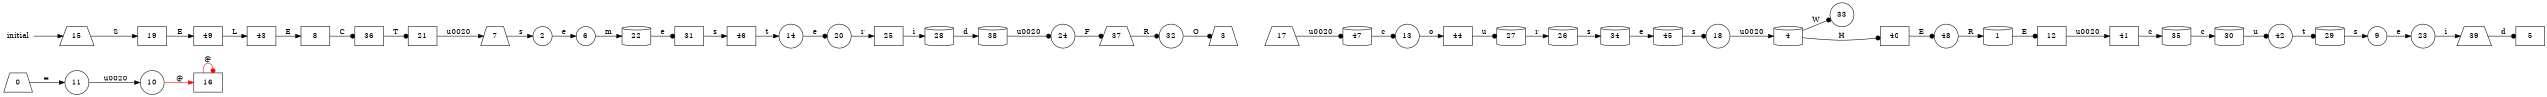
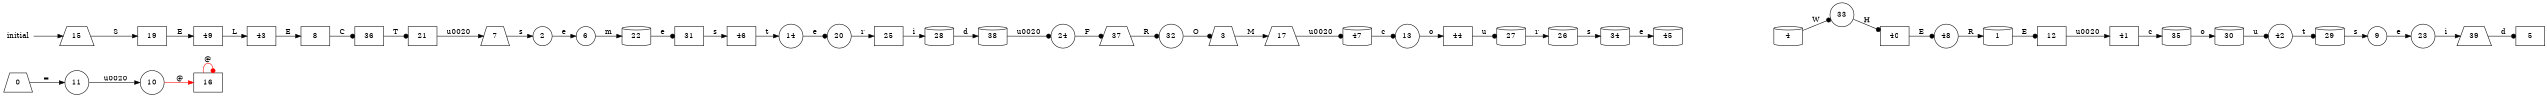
edge "35" -> "30": label "c" -> "o"
edge "3" -> "17": added, label "M"
node "18": removed
edge "4" -> "40": now "33" -> "40"
